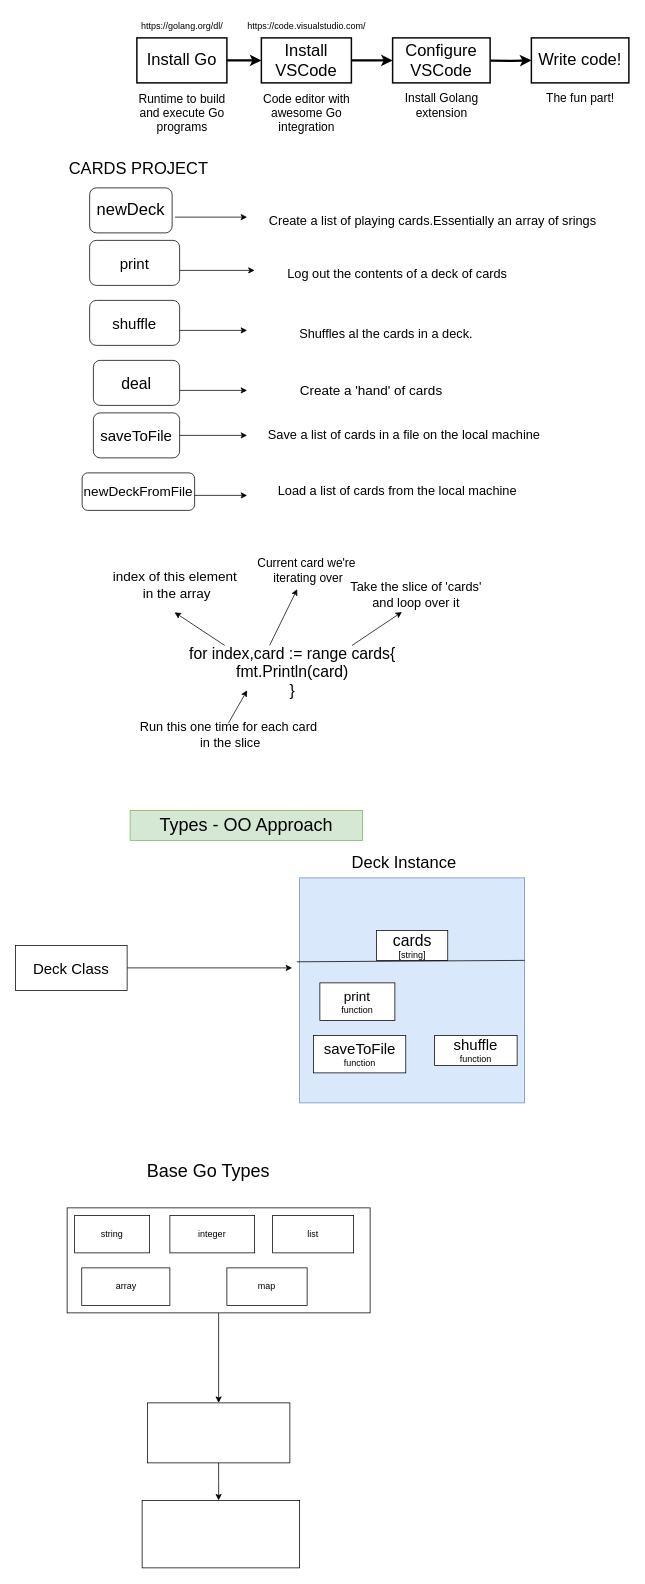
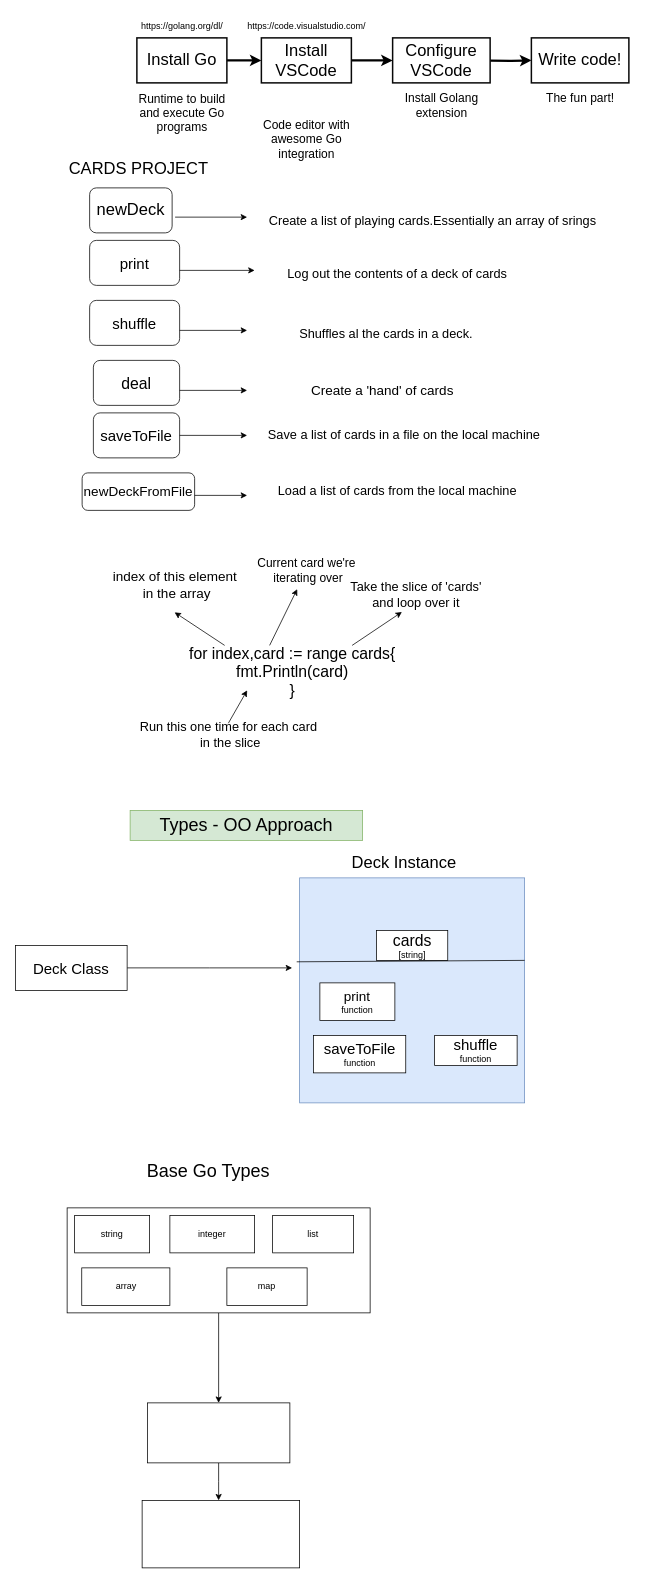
node "Code editor with awesome Go integration": moved (307, 113) -> (307, 139)
node "Create a 'hand' of cards": moved (371, 390) -> (382, 390)
